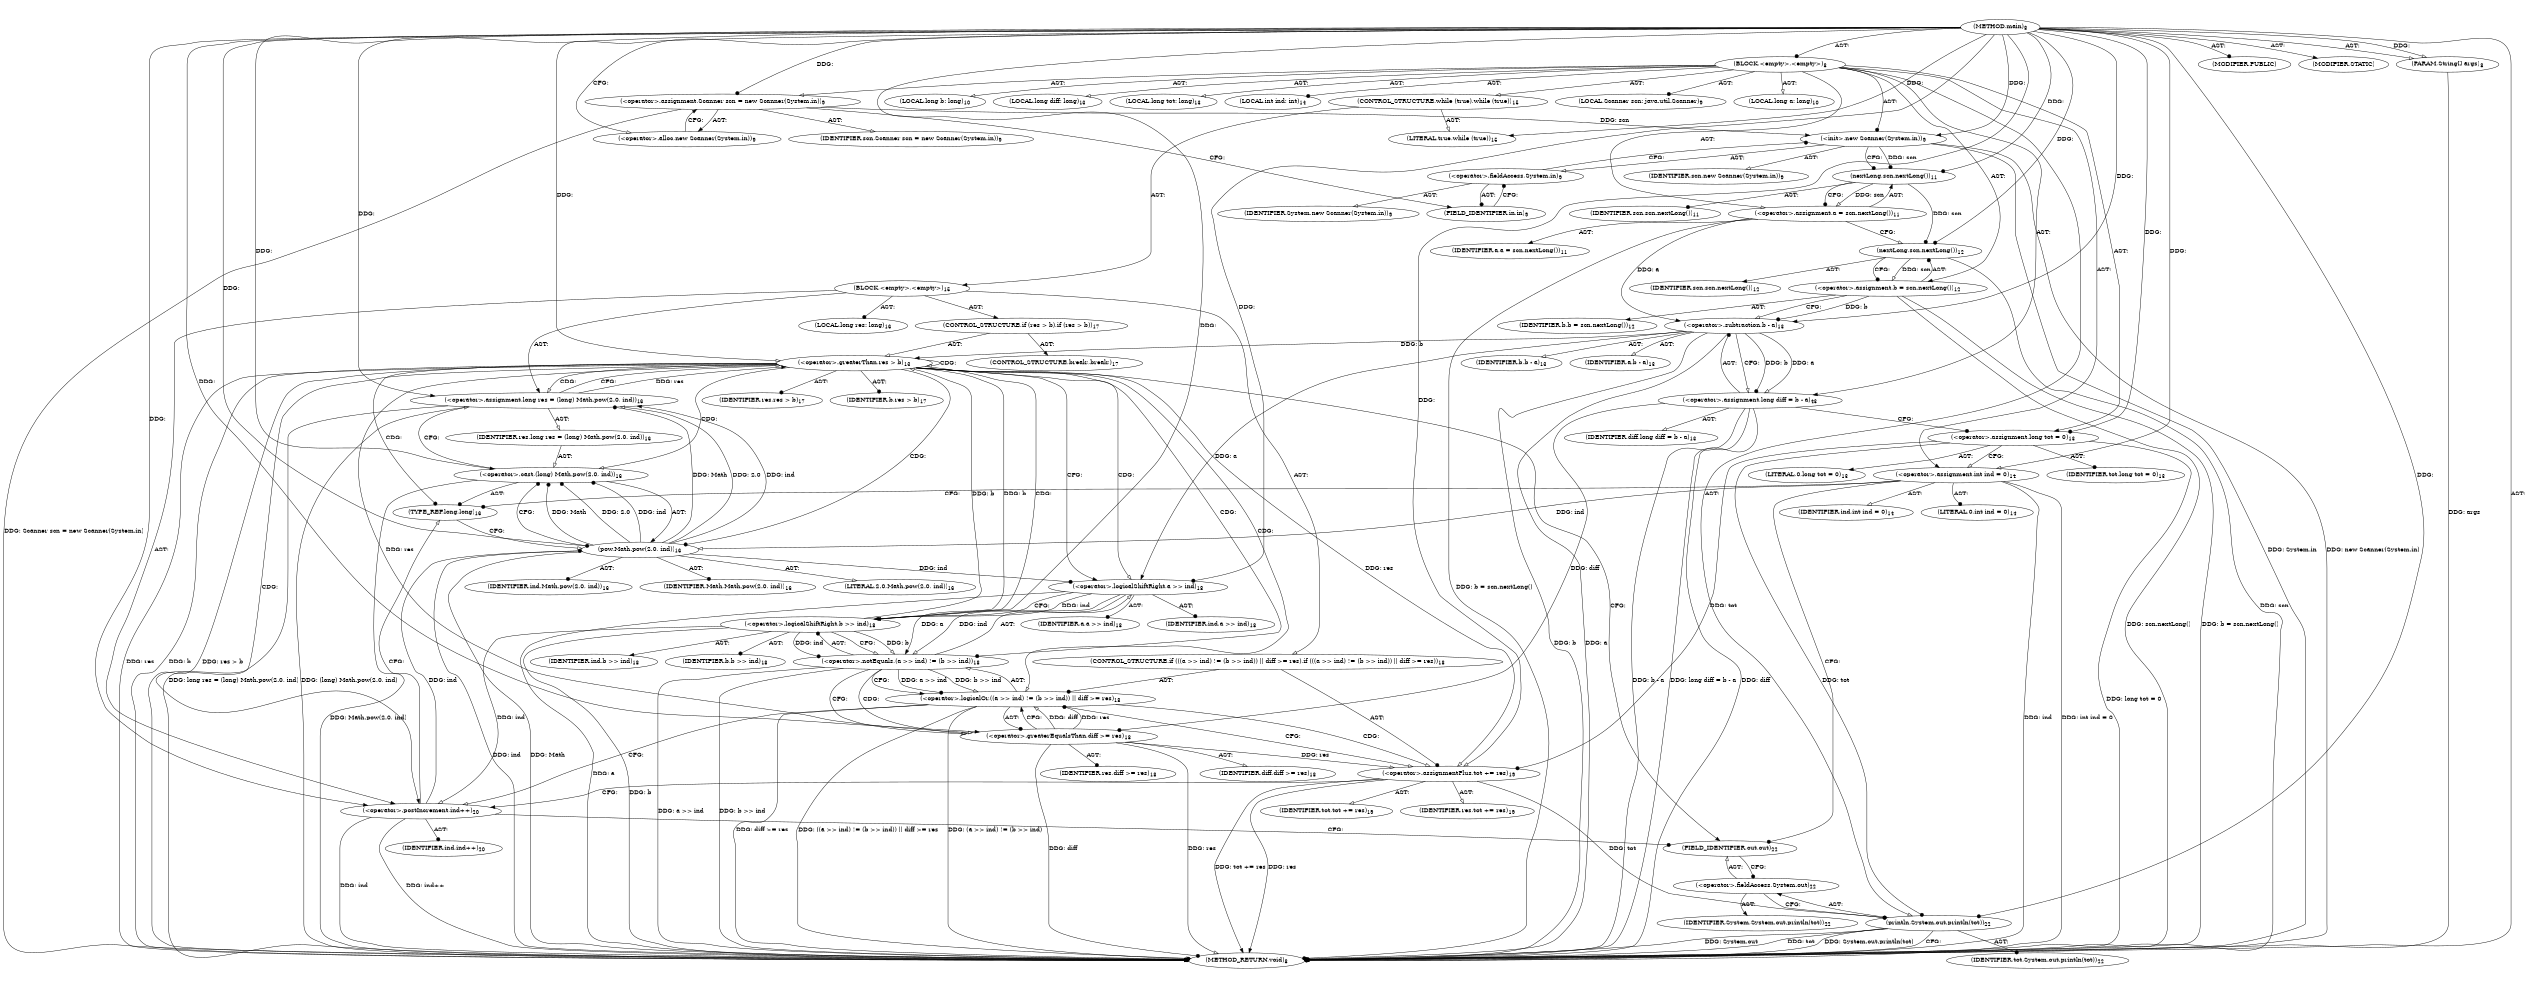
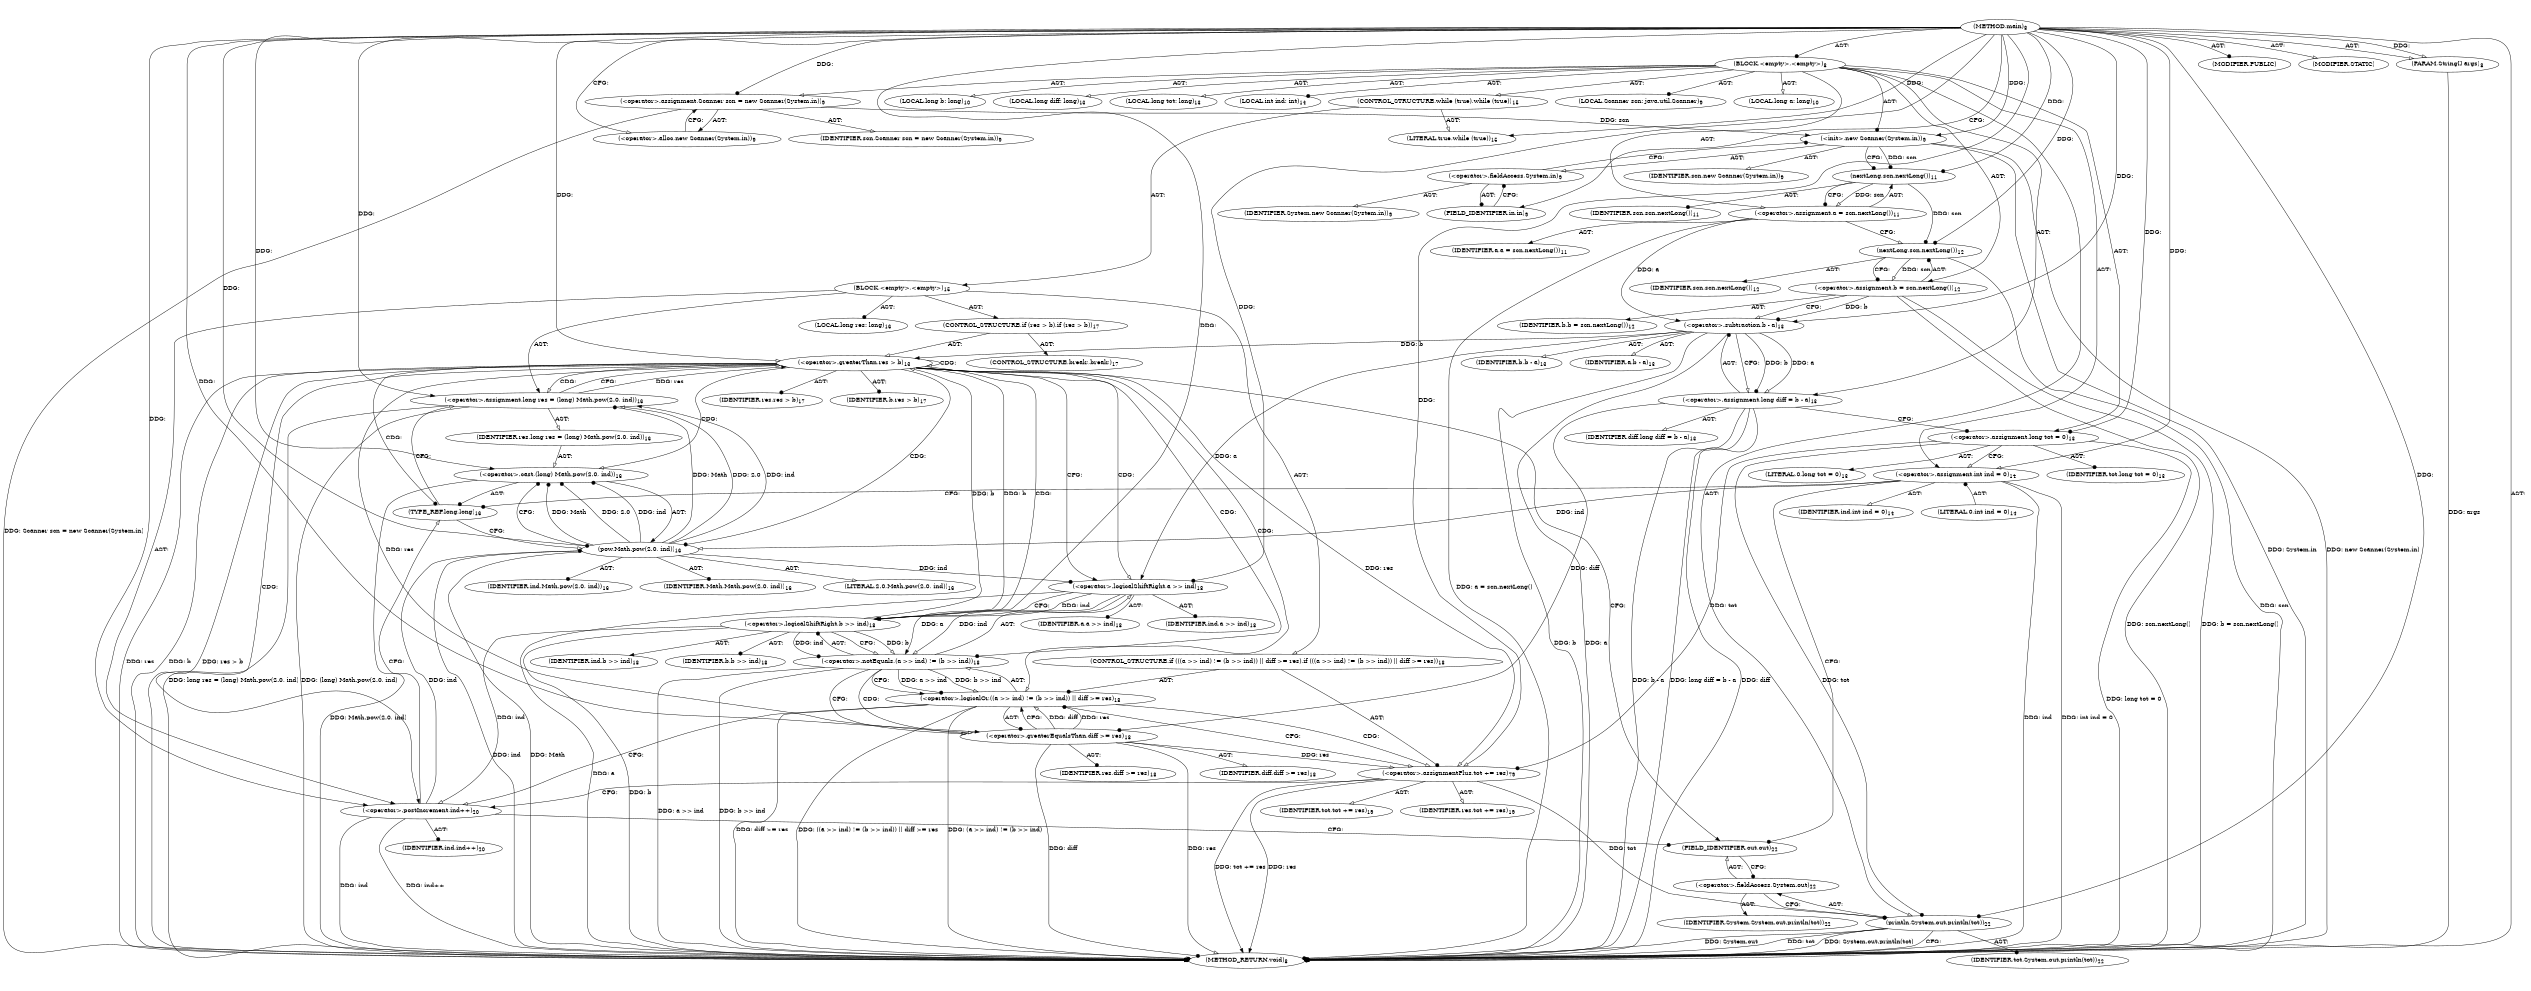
edge "(METHOD,main)" -> "(MODIFIER,STATIC)": arrowhead normal -> onormal
edge "(<operator>.assignment,Scanner scn = new Scanner(System.in))" -> "(FIELD_IDENTIFIER,in,in)": now "(METHOD,main)" -> "(FIELD_IDENTIFIER,in,in)"
node "(<operator>.assignment,long diff = b - a)": text "43" -> "13"
edge "(<operator>.cast,(long) Math.pow(2.0, ind))" -> "(<operator>.assignment,long res = (long) Math.pow(2.0, ind))": now "(TYPE_REF,long,long)" -> "(<operator>.assignment,long res = (long) Math.pow(2.0, ind))"
edge "(<operator>.assignment,int ind = 0)" -> "(LITERAL,0,int ind = 0)": reversed
edge "(<operator>.assignment,a = scn.nextLong())" -> "(METHOD_RETURN,void)": label "DDG: b = scn.nextLong()" -> "DDG: a = scn.nextLong()"
node "(<operator>.assignmentPlus,tot += res)": text "19" -> "79"
